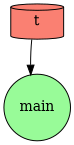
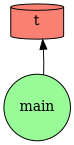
edge "t" -> "main": reversed
